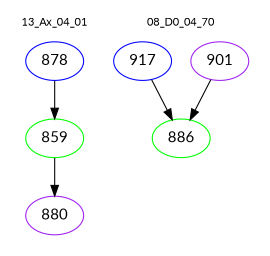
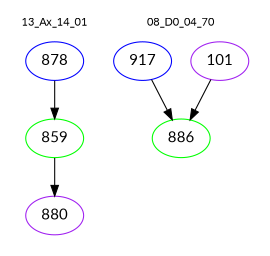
cluster "13_Ax_04_01": label "13_Ax_04_01" -> "13_Ax_14_01"
node "901": label "901" -> "101"
